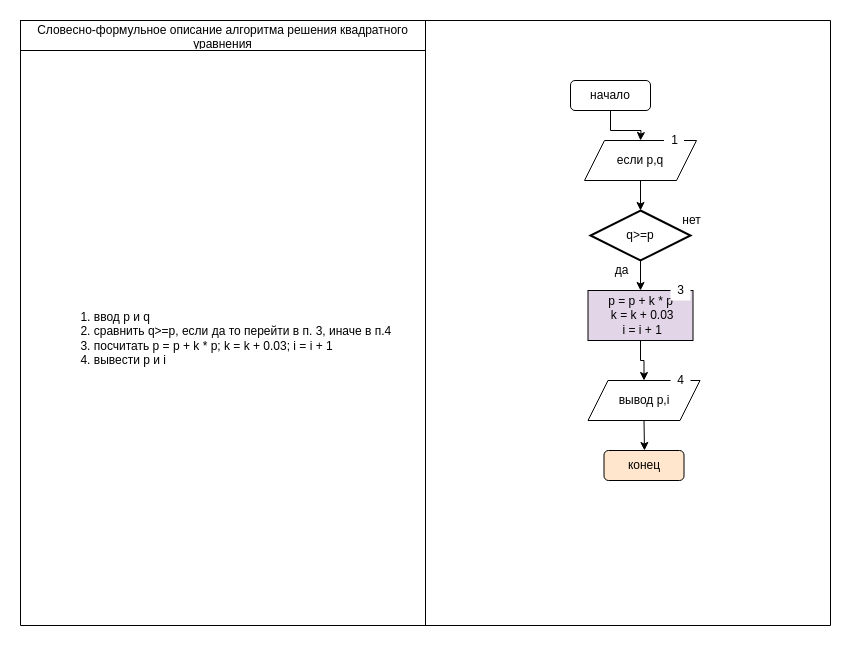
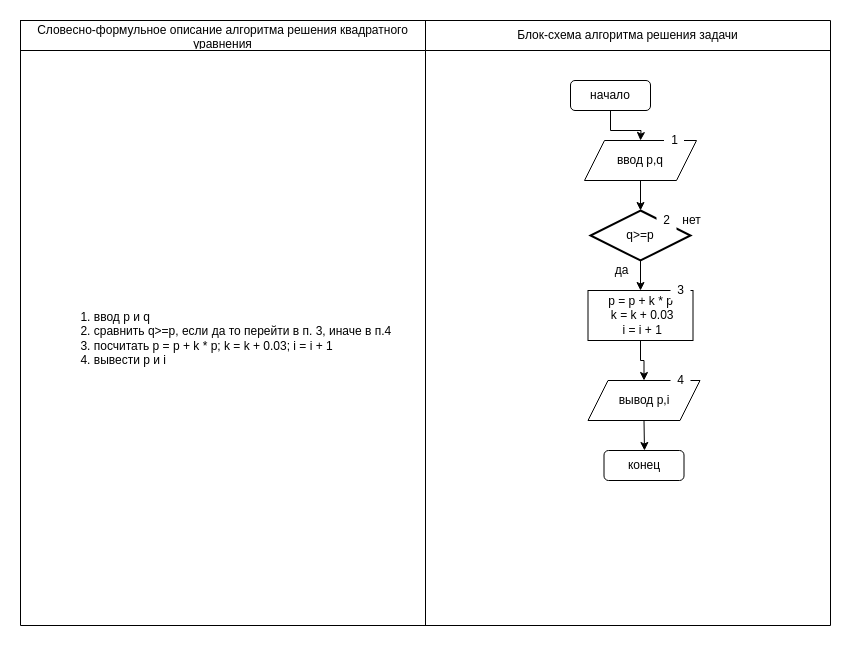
node "Блок-схема алгоритма решения задачи": added
node "если p,q": label "если p,q" -> "ввод p,q"
node "2": added
node "p = p + k * p k = k + 0.03 i = i + 1": fillcolor #e1d5e7 -> #ffffff
node "конец": fillcolor #ffe6cc -> #ffffff
